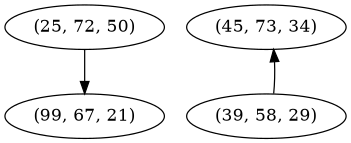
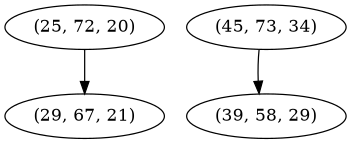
node "(25, 72, 50)": label "(25, 72, 50)" -> "(25, 72, 20)"
edge "(39, 58, 29)" -> "(45, 73, 34)": reversed
node "(99, 67, 21)": label "(99, 67, 21)" -> "(29, 67, 21)"
